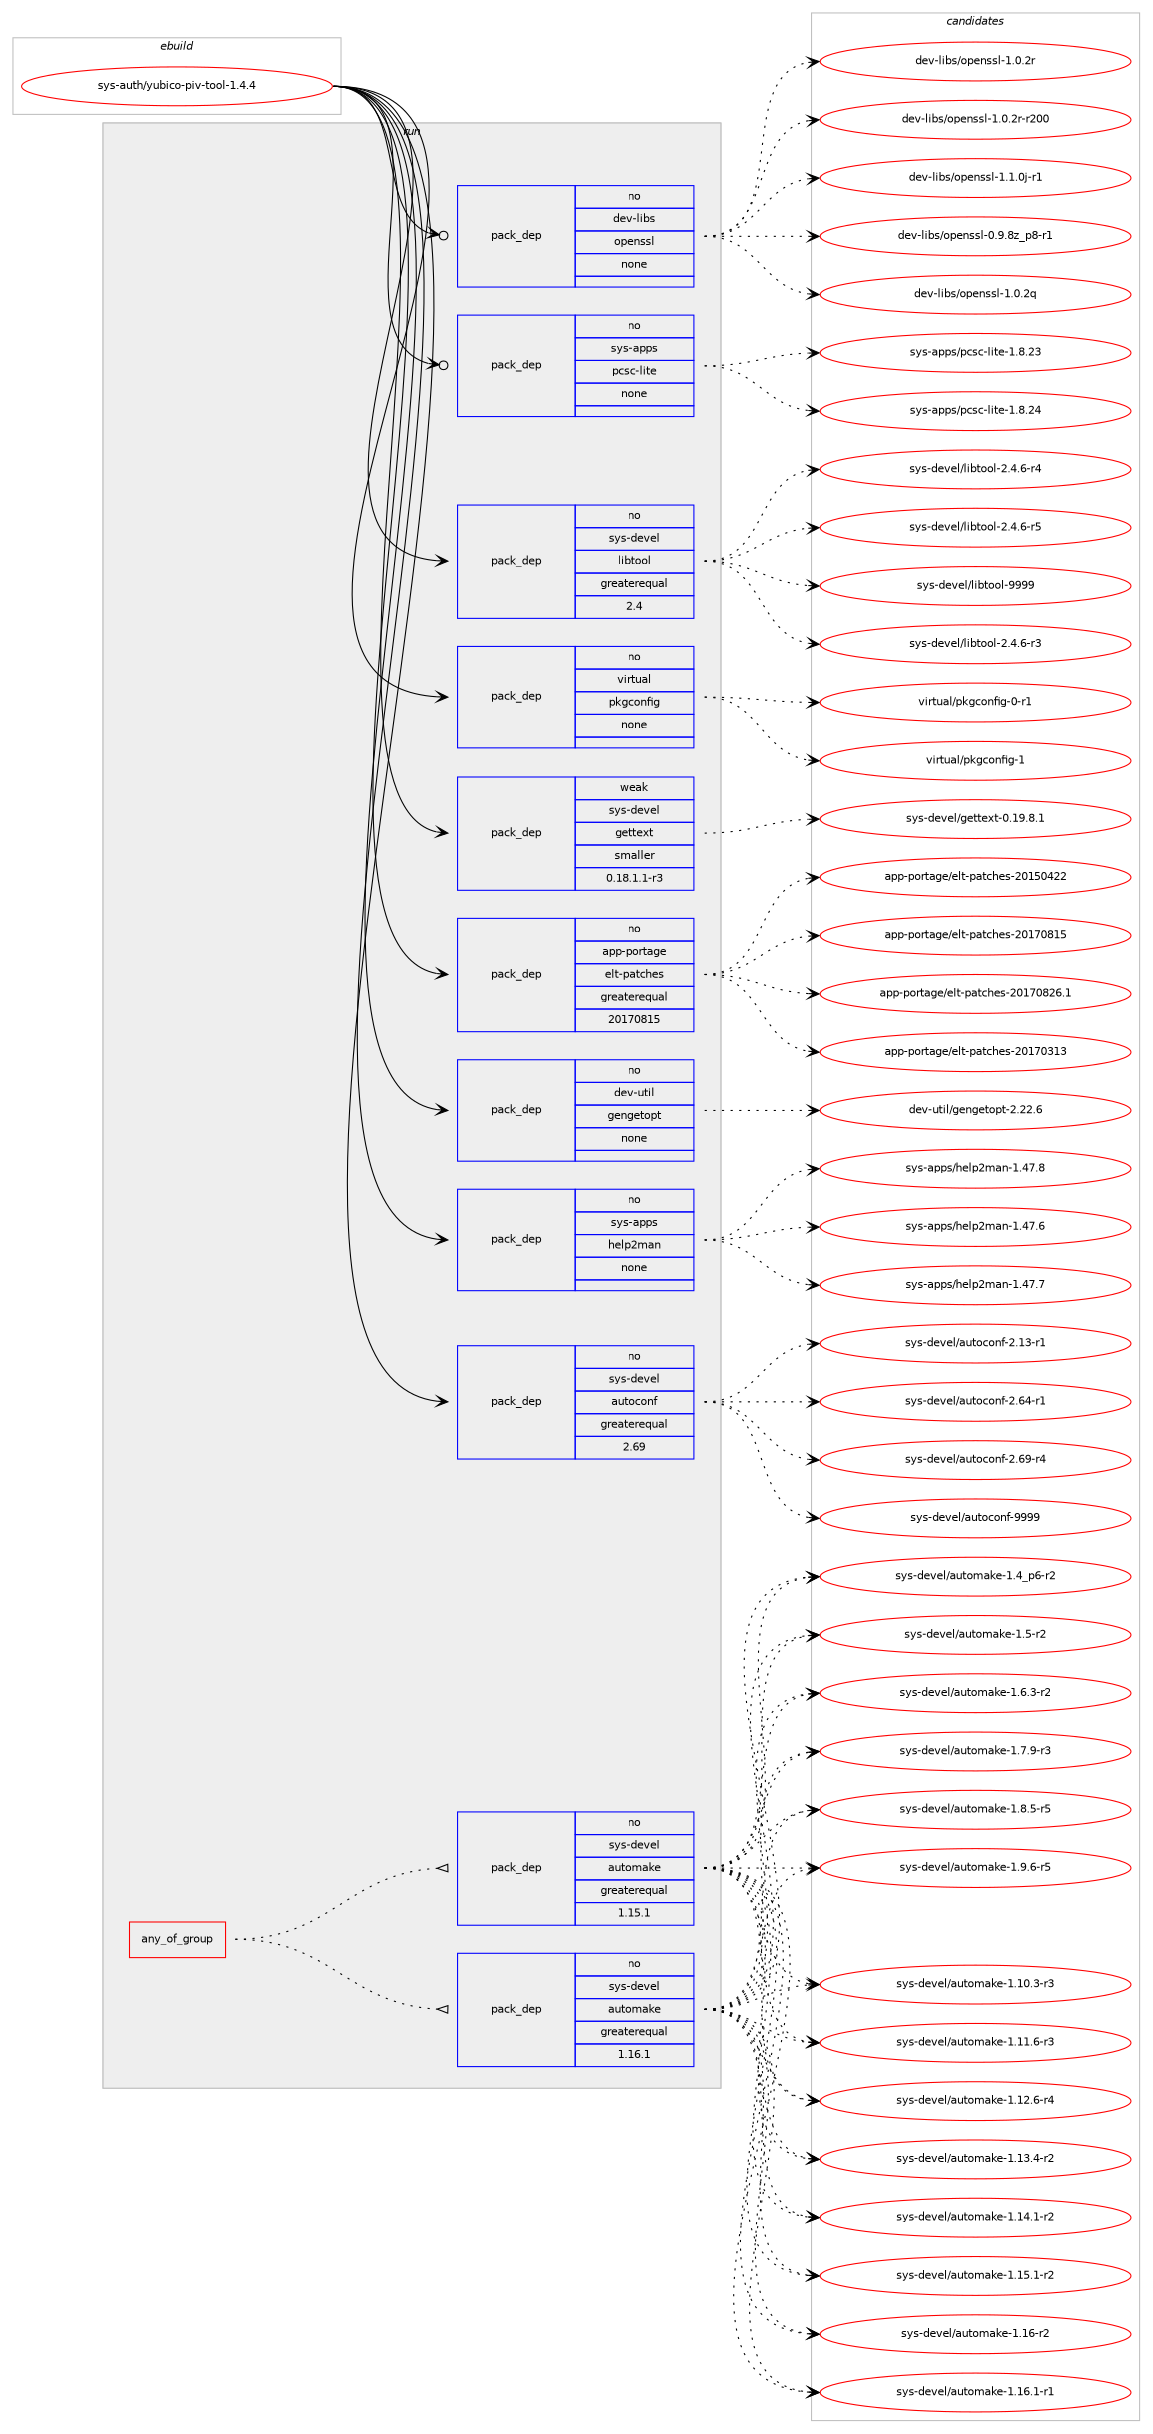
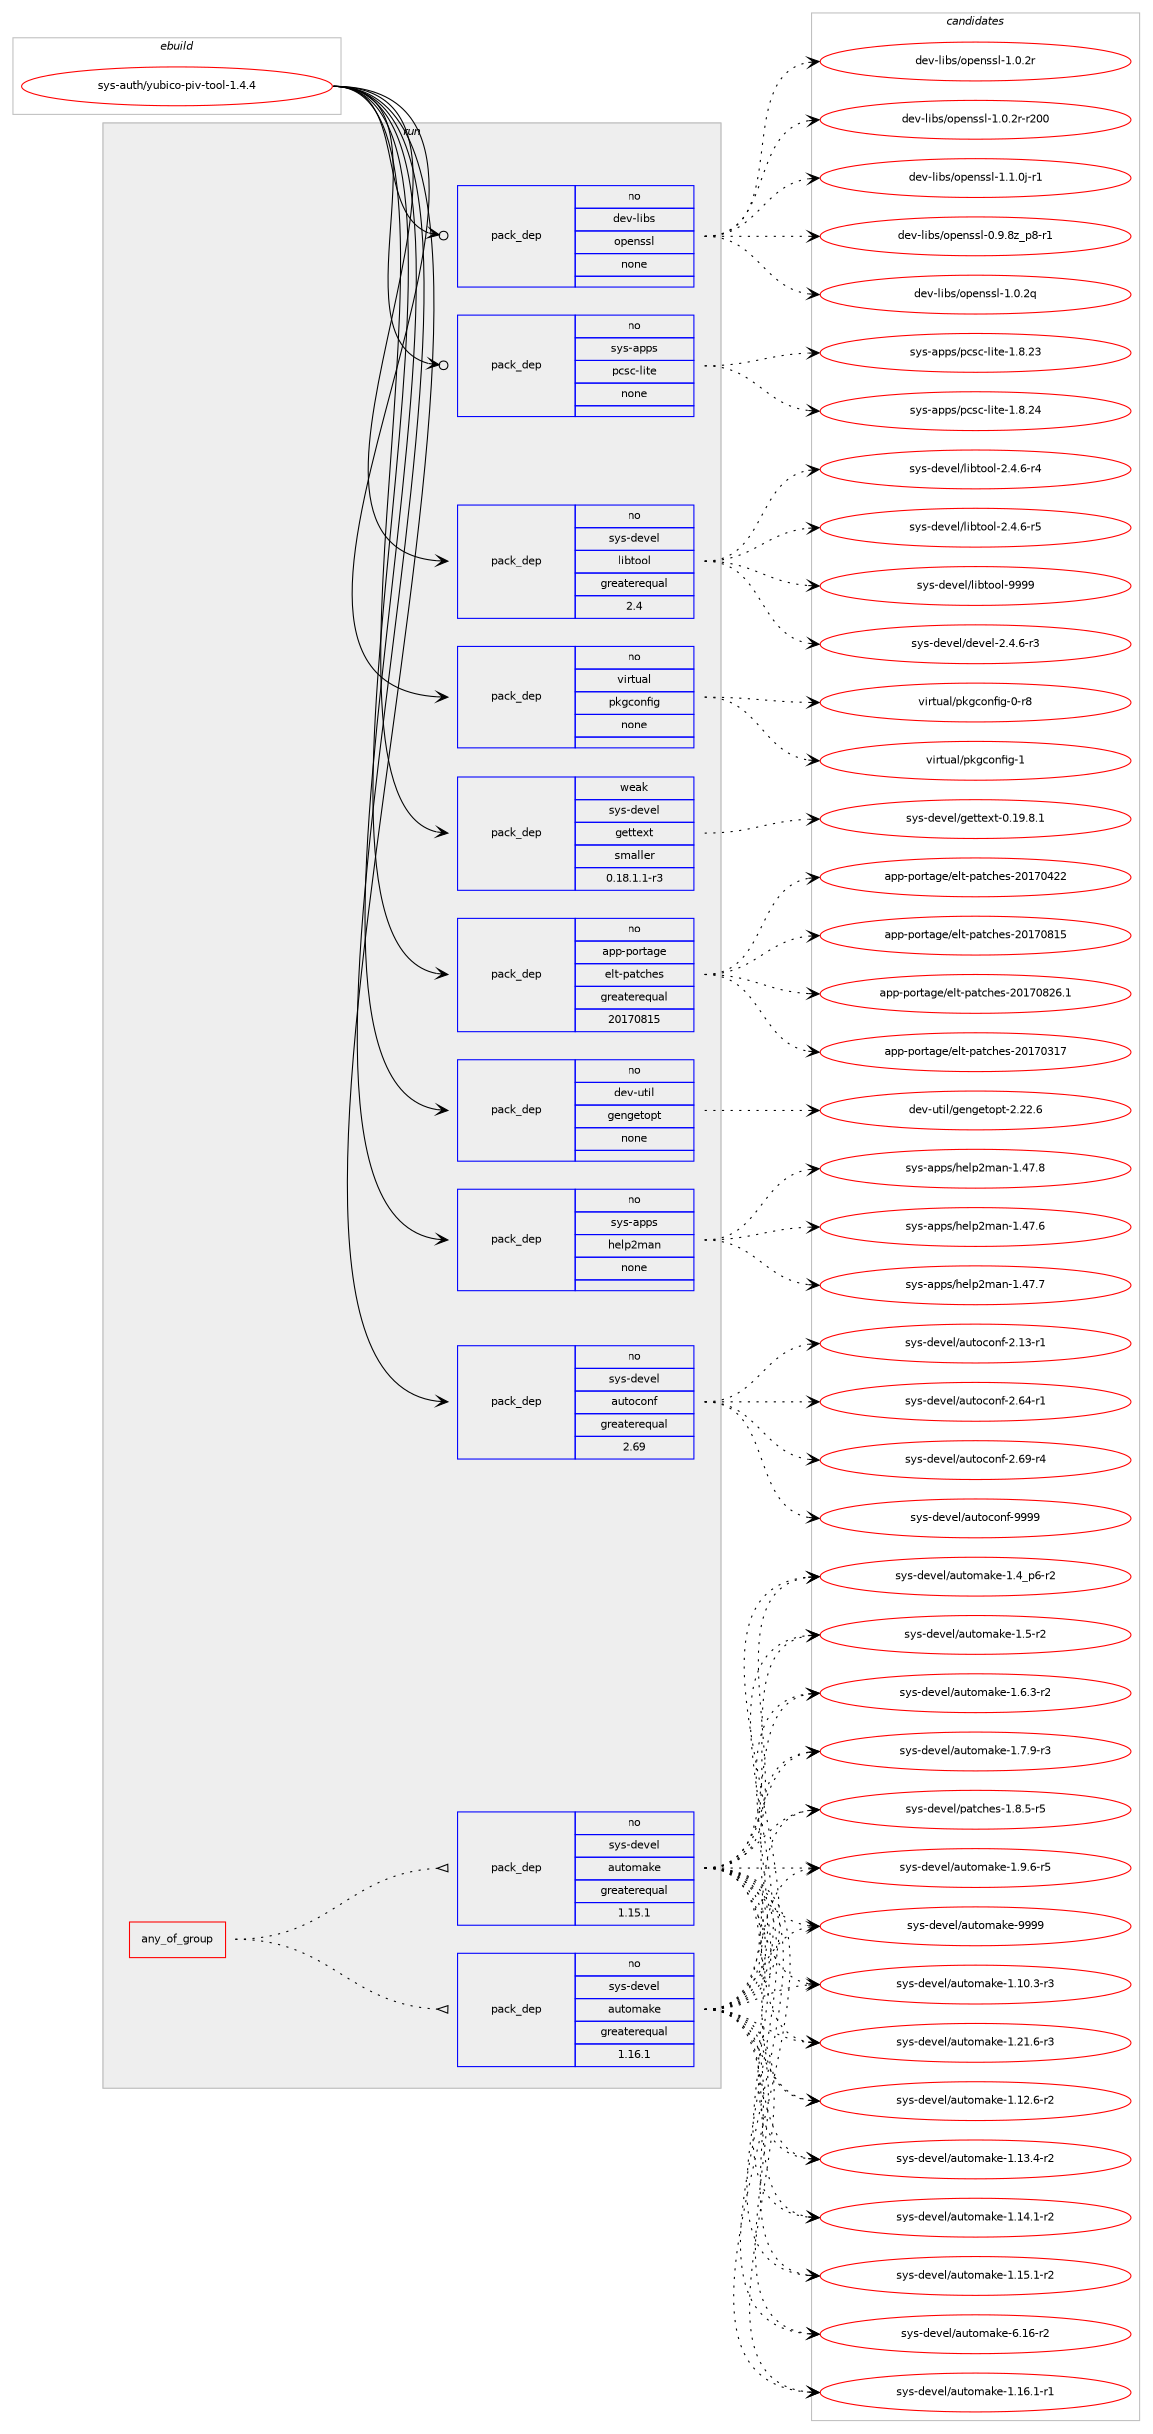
node "sys-devel/libtool-2.4.6-r3": label "sys-devel/libtool-2.4.6-r3" -> "sys-devel/devel-2.4.6-r3"
node "virtual/pkgconfig-0-r1": label "virtual/pkgconfig-0-r1" -> "virtual/pkgconfig-0-r8"
node "app-portage/elt-patches-20150422": label "app-portage/elt-patches-20150422" -> "app-portage/elt-patches-20170422"
node "app-portage/elt-patches-20170313": label "app-portage/elt-patches-20170313" -> "app-portage/elt-patches-20170317"
node "sys-devel/automake-1.8.5-r5": label "sys-devel/automake-1.8.5-r5" -> "sys-devel/patches-1.8.5-r5"
node "sys-devel/automake-9999": added
node "sys-devel/automake-1.11.6-r3": label "sys-devel/automake-1.11.6-r3" -> "sys-devel/automake-1.21.6-r3"
node "sys-devel/automake-1.12.6-r4": label "sys-devel/automake-1.12.6-r4" -> "sys-devel/automake-1.12.6-r2"
node "sys-devel/automake-1.16-r2": label "sys-devel/automake-1.16-r2" -> "sys-devel/automake-6.16-r2"
